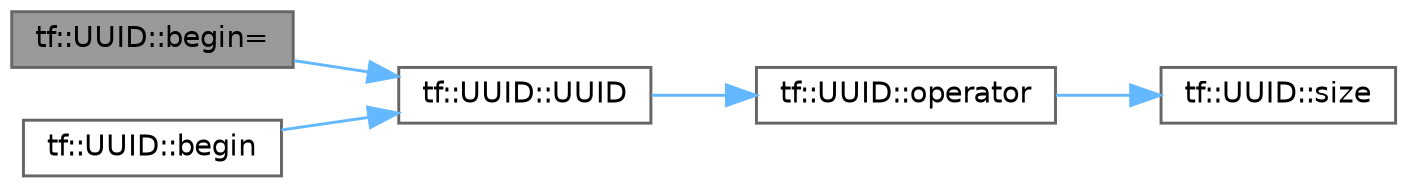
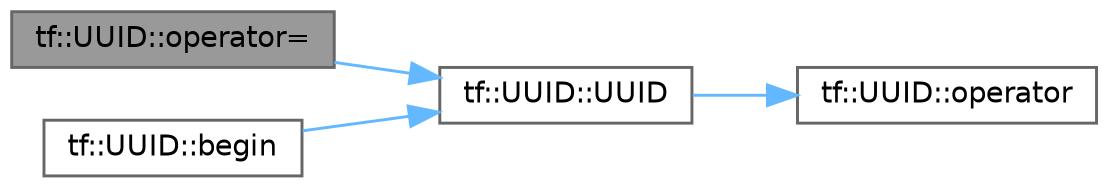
node "tf::UUID::begin=": label "tf::UUID::begin=" -> "tf::UUID::operator="
node "tf::UUID::size": removed
